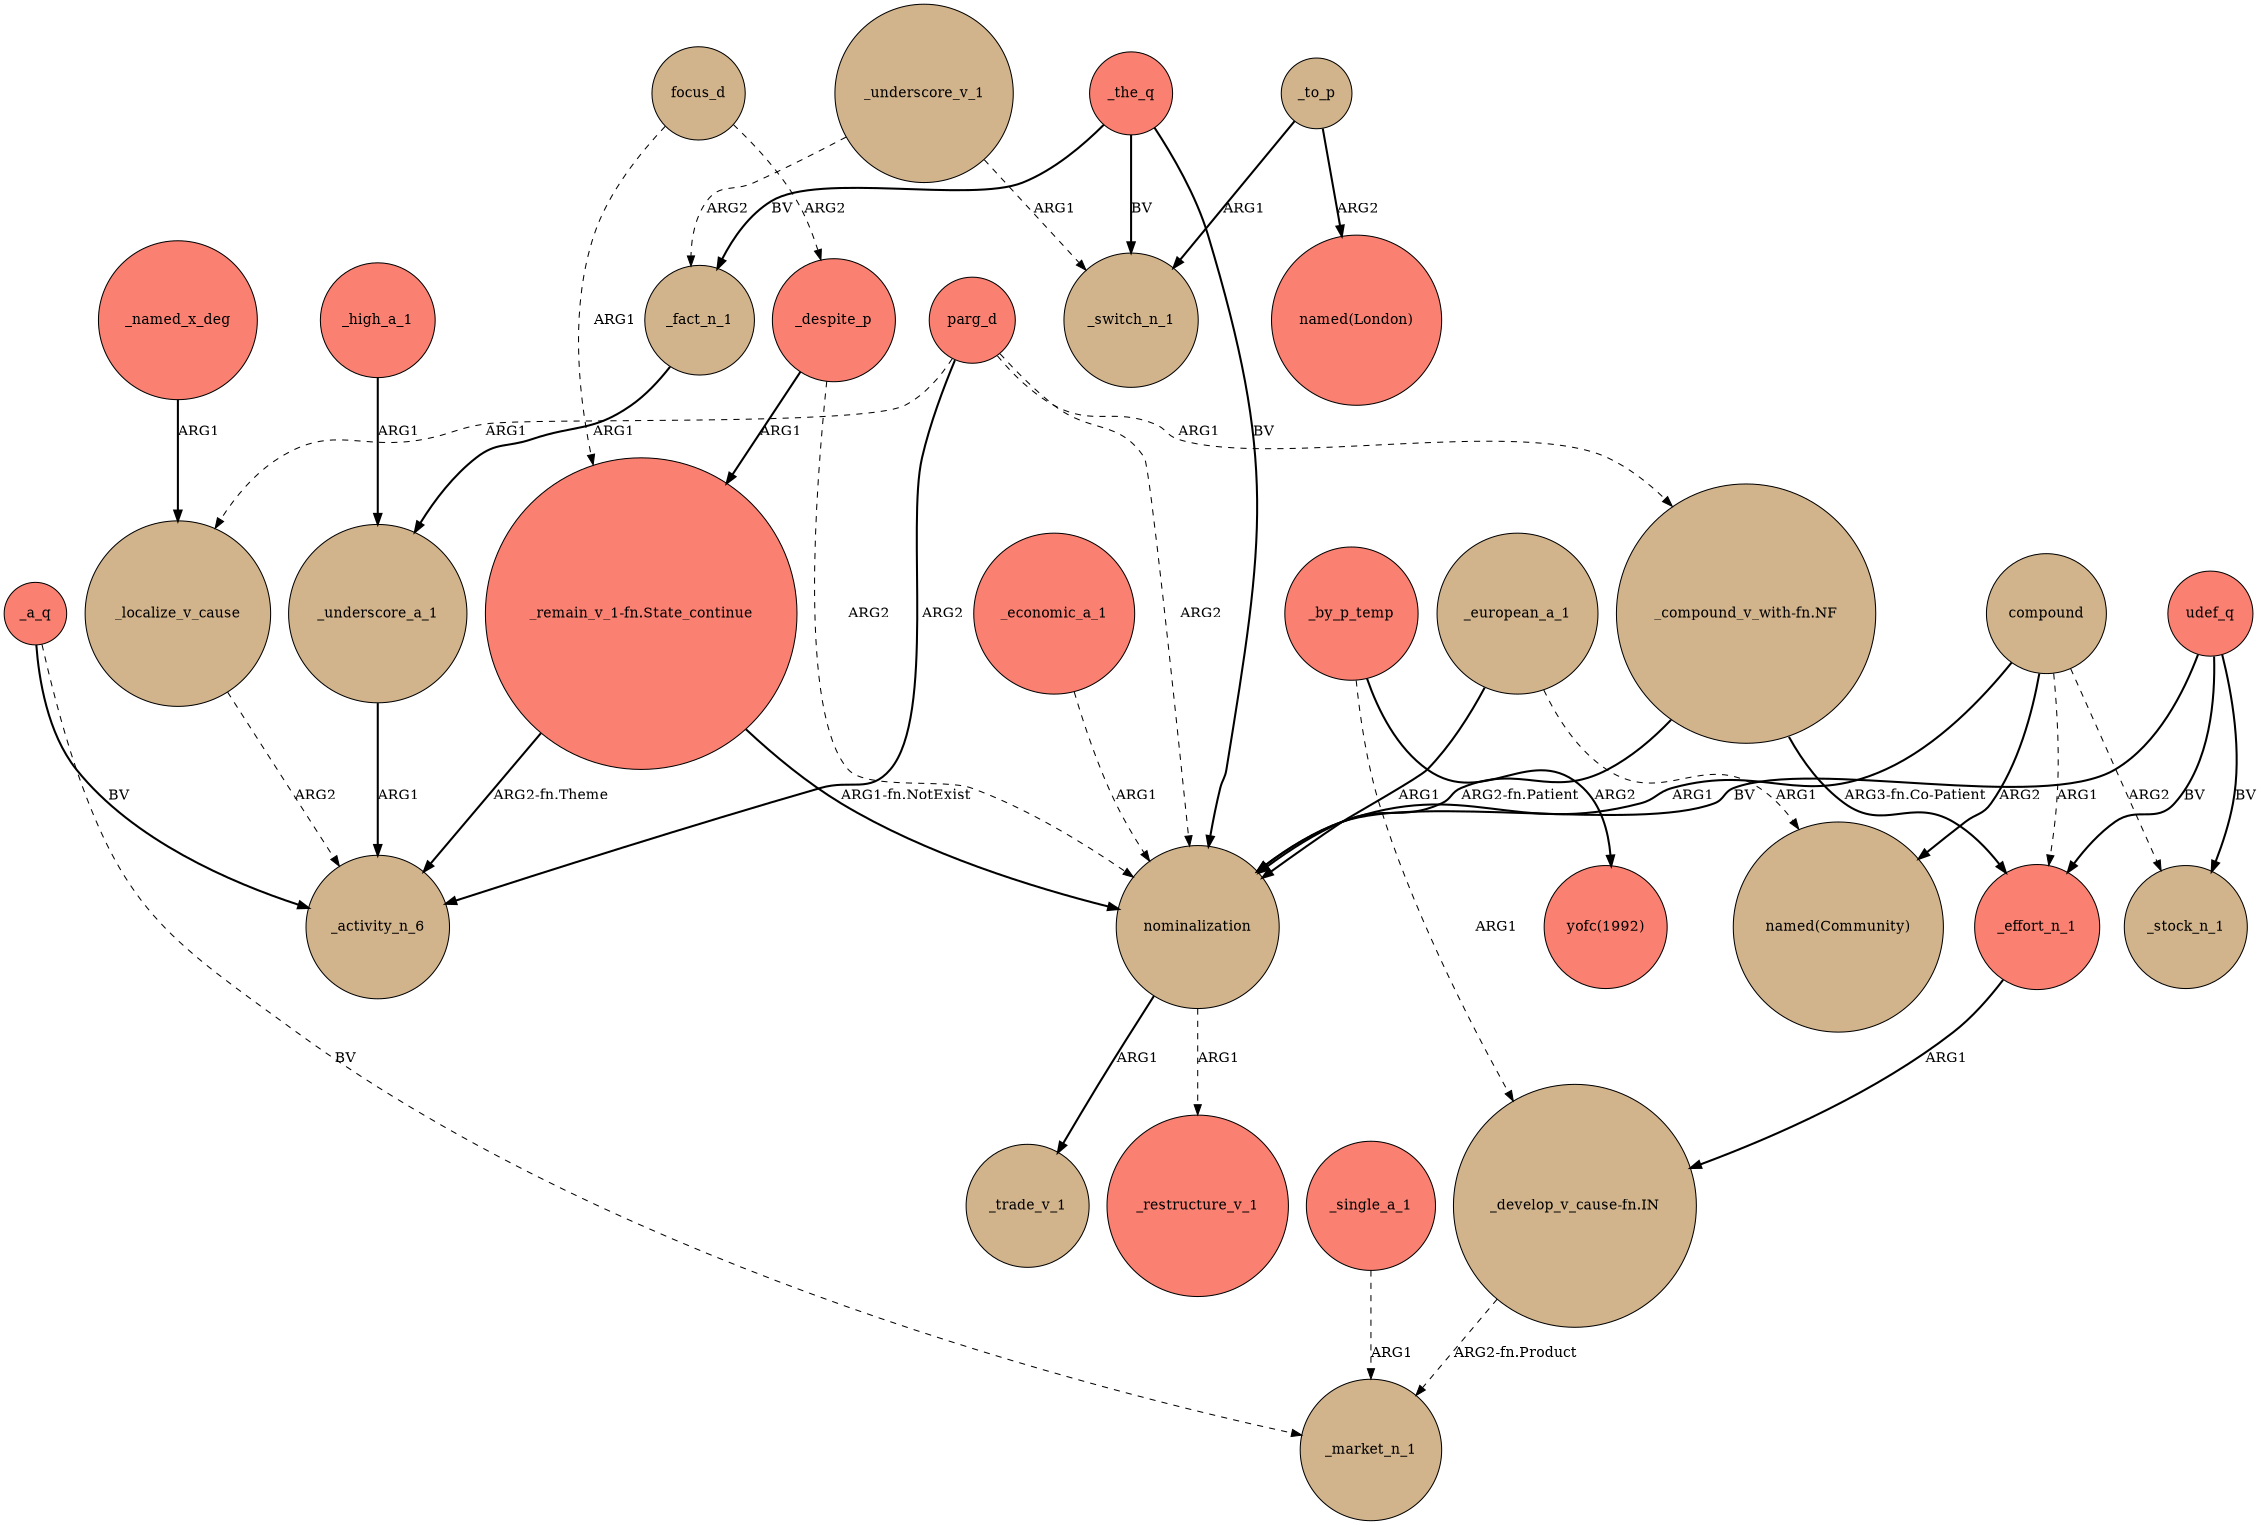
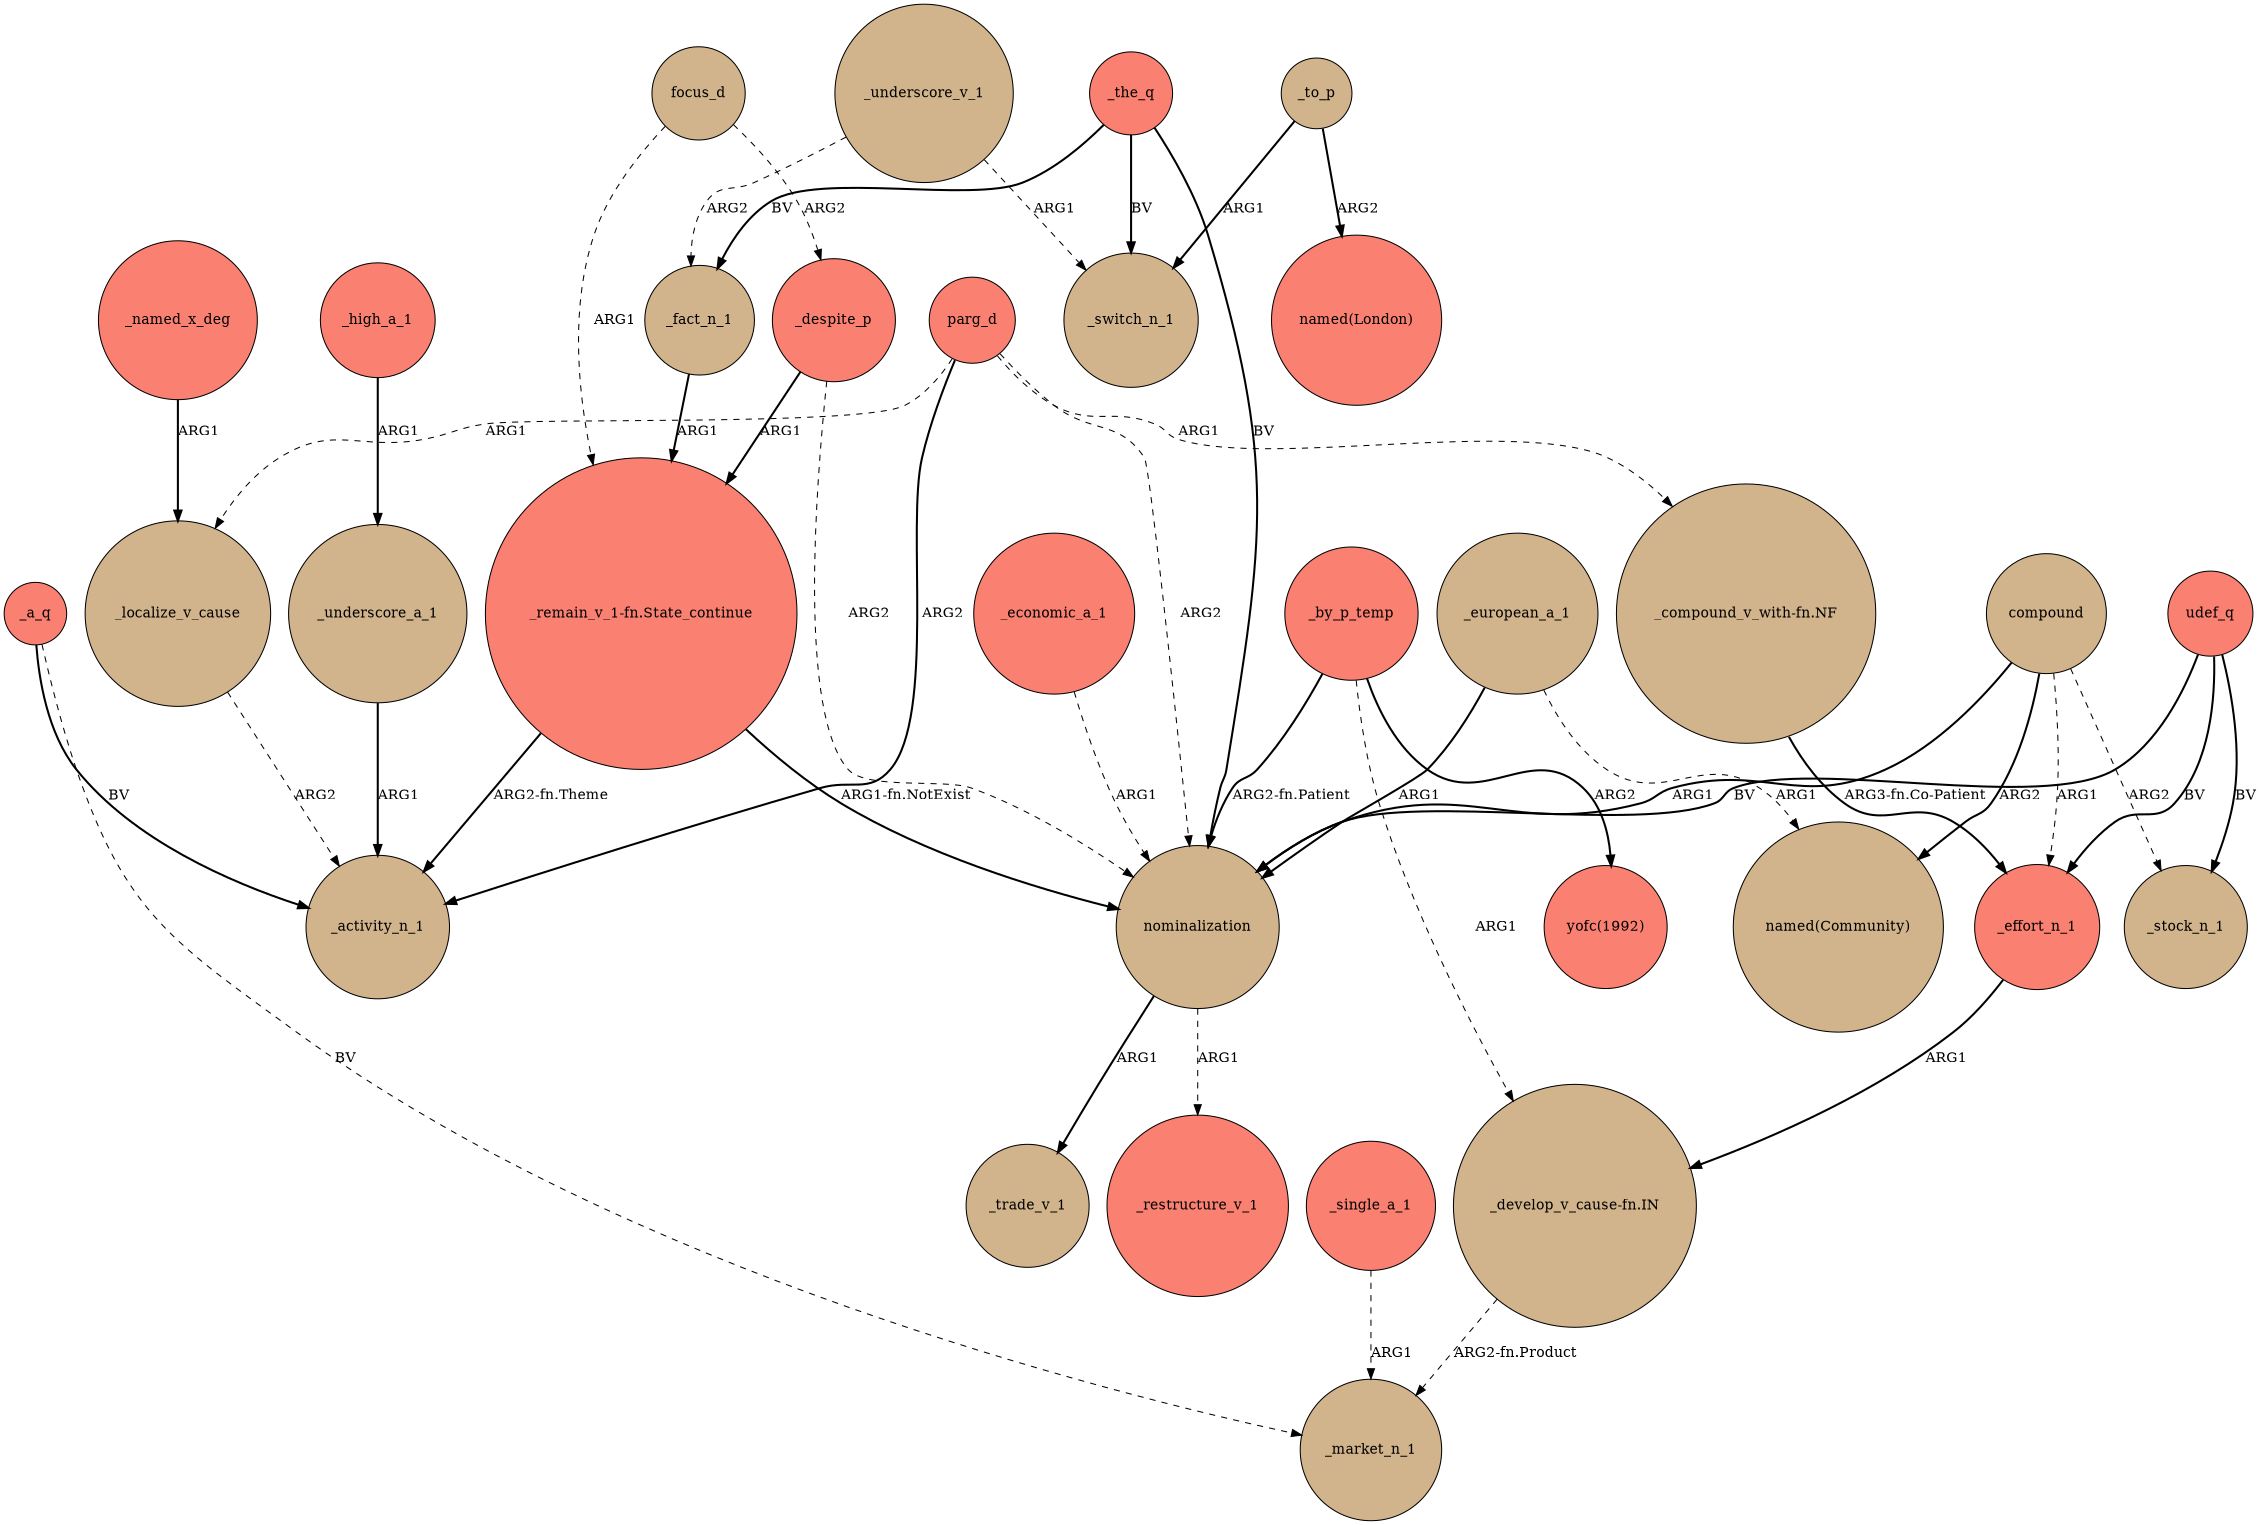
edge "_fact_n_1" -> "_underscore_a_1": now "_fact_n_1" -> "_remain_v_1-fn.State_continue"
edge "_compound_v_with-fn.NF" -> "nominalization": now "_by_p_temp" -> "nominalization"
node "_activity_n_6": label "_activity_n_6" -> "_activity_n_1"
